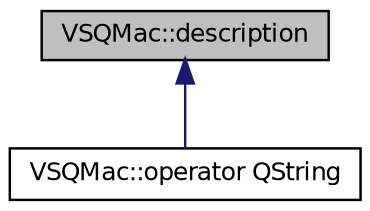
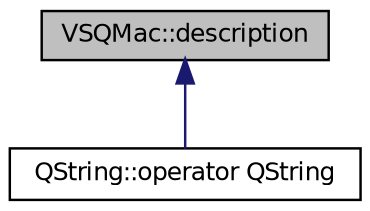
node "VSQMac::operator QString": label "VSQMac::operator QString" -> "QString::operator QString"
